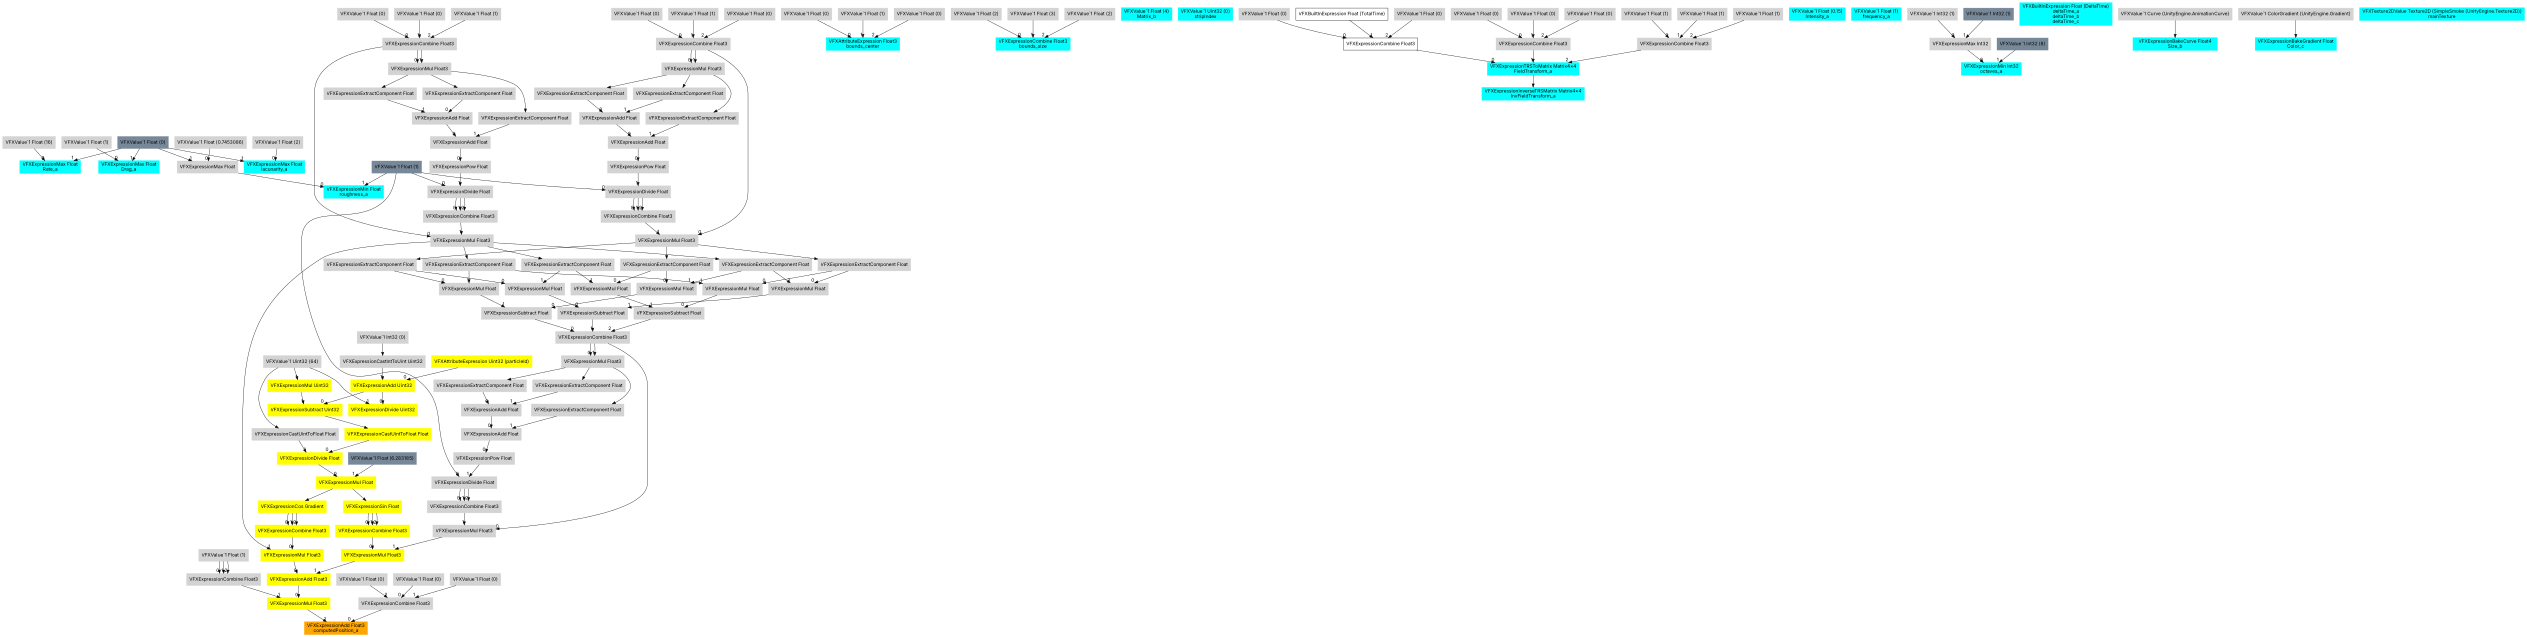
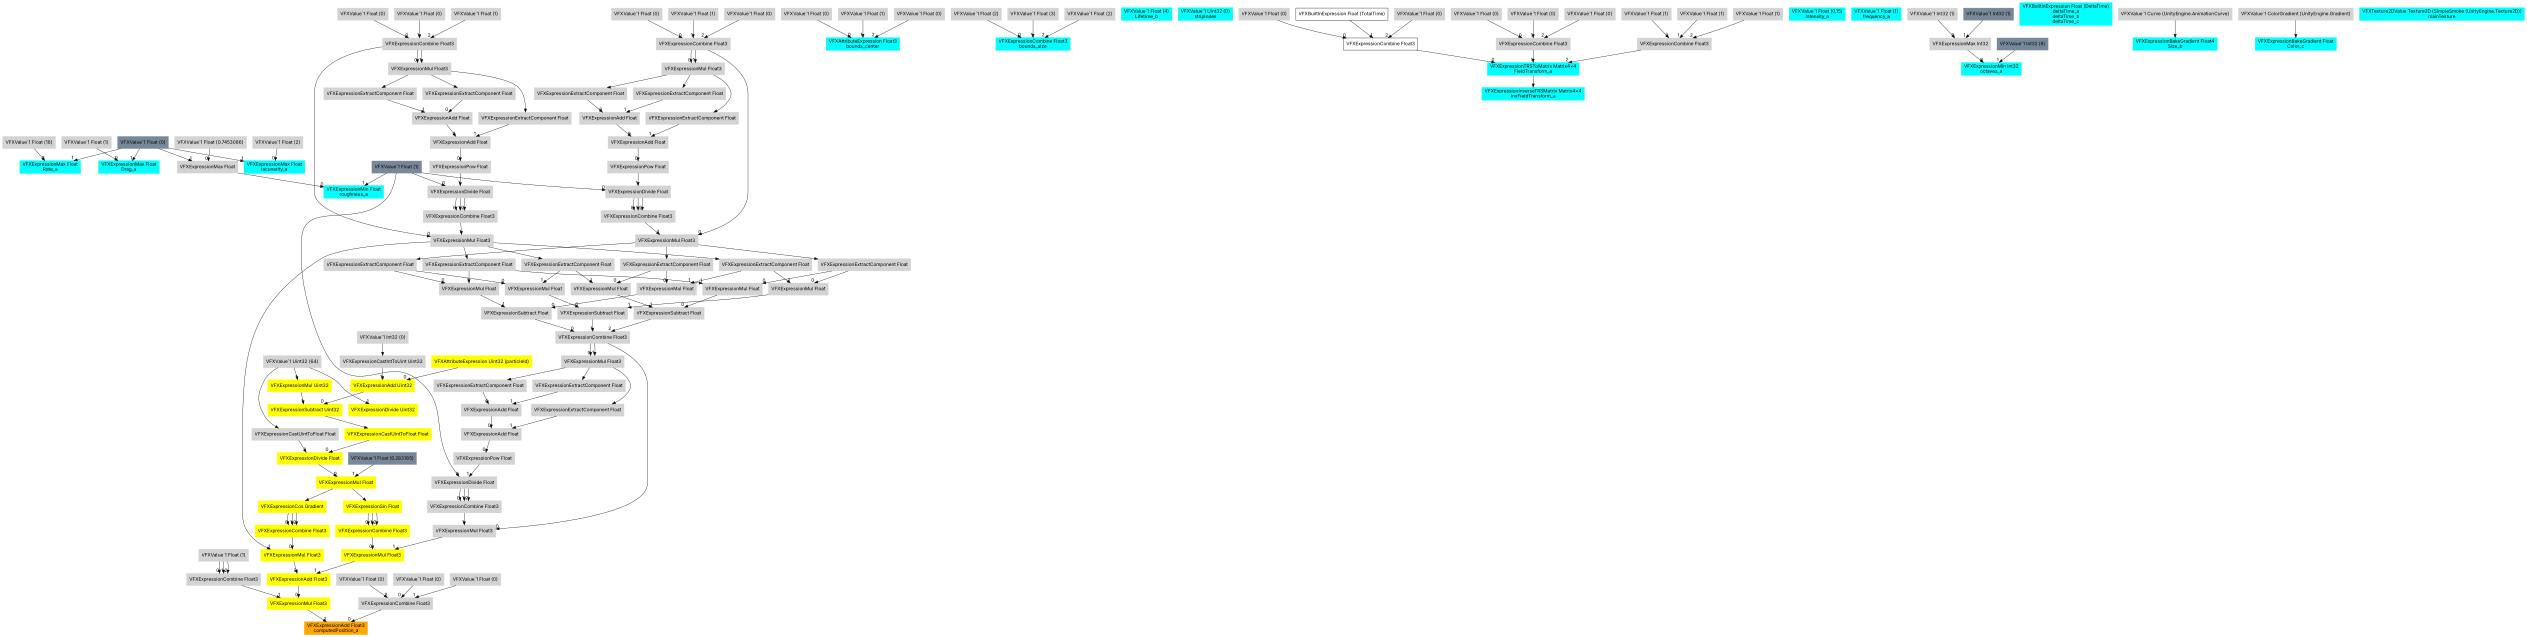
node "VFXValue`1 Float (4) Matrix_b": label "VFXValue`1 Float (4) Matrix_b" -> "VFXValue`1 Float (4) Lifetime_b"
node "VFXExpressionBakeCurve Float4 Size_b": label "VFXExpressionBakeCurve Float4 Size_b" -> "VFXExpressionBakeGradient Float4 Size_b"
edge "VFXExpressionAdd Uint32" -> "VFXExpressionDivide Uint32": removed
